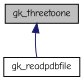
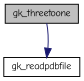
edge "gk_readpdbfile" -> "gk_threetoone": reversed
